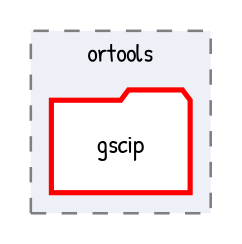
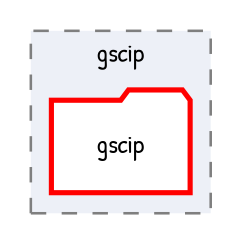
cluster "ortools": label "ortools" -> "gscip"
